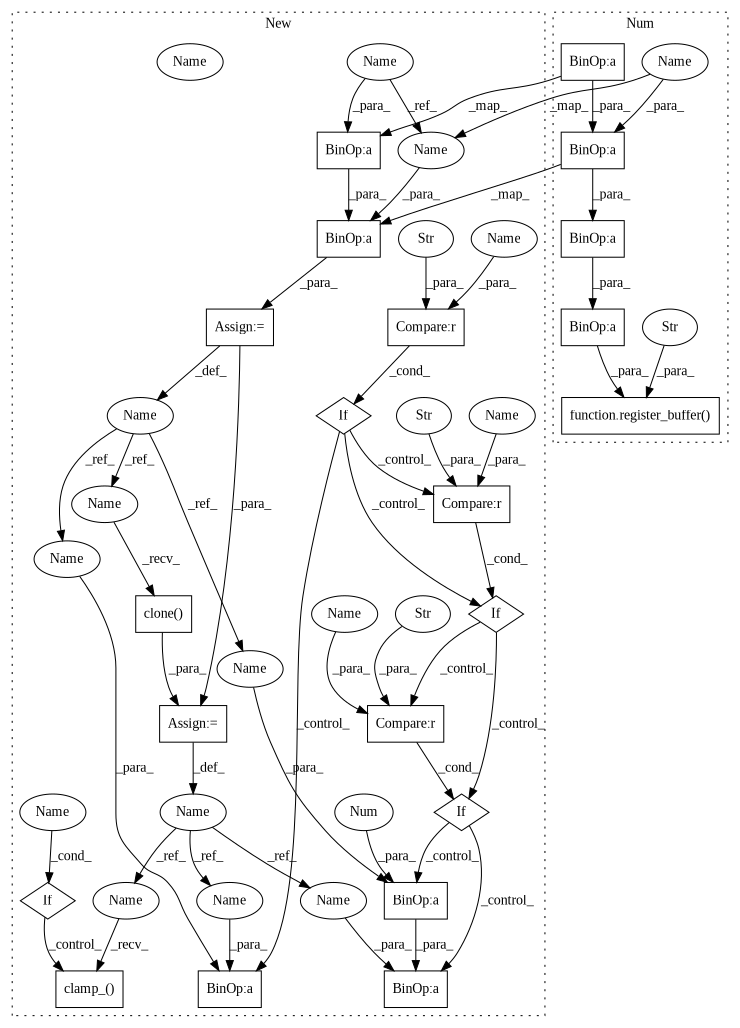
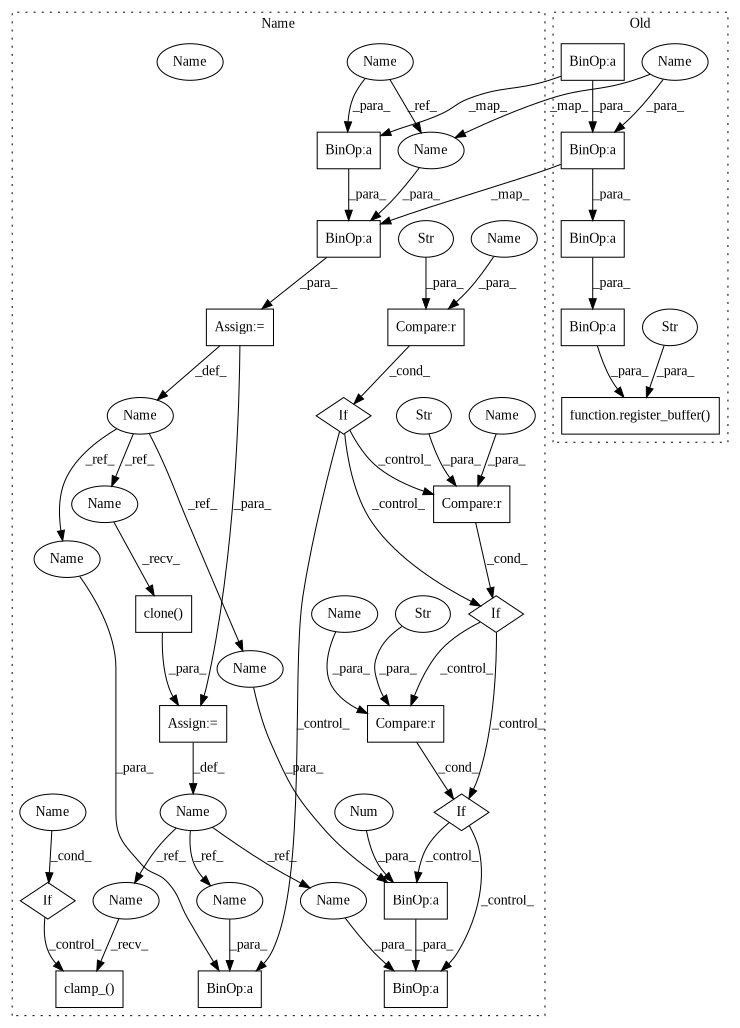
cluster "New": label "New" -> "Name"
cluster "Num": label "Num" -> "Old"
